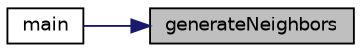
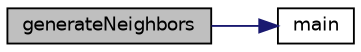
edge "main" -> "generateNeighbors": reversed
